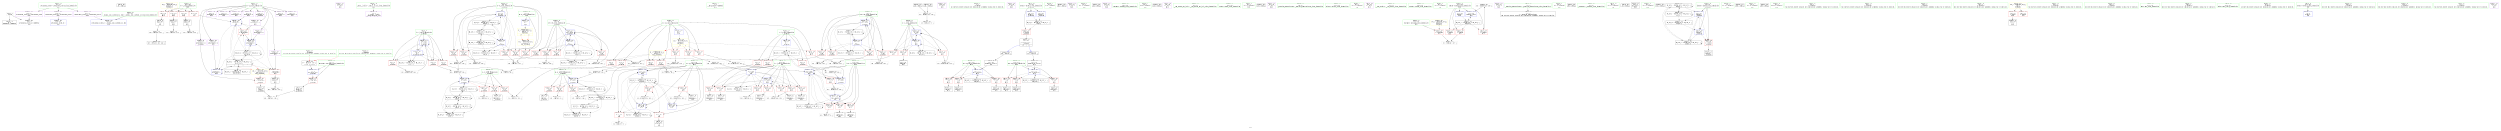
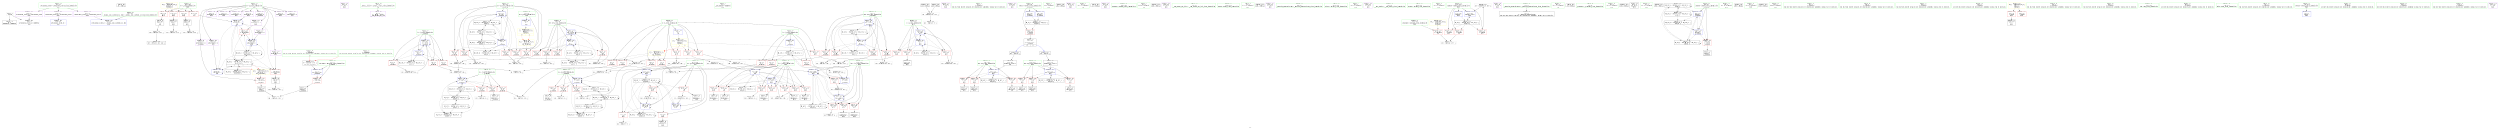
node "NodeID: 203": text "_Z5insensitive" -> "_Z5checkc"
